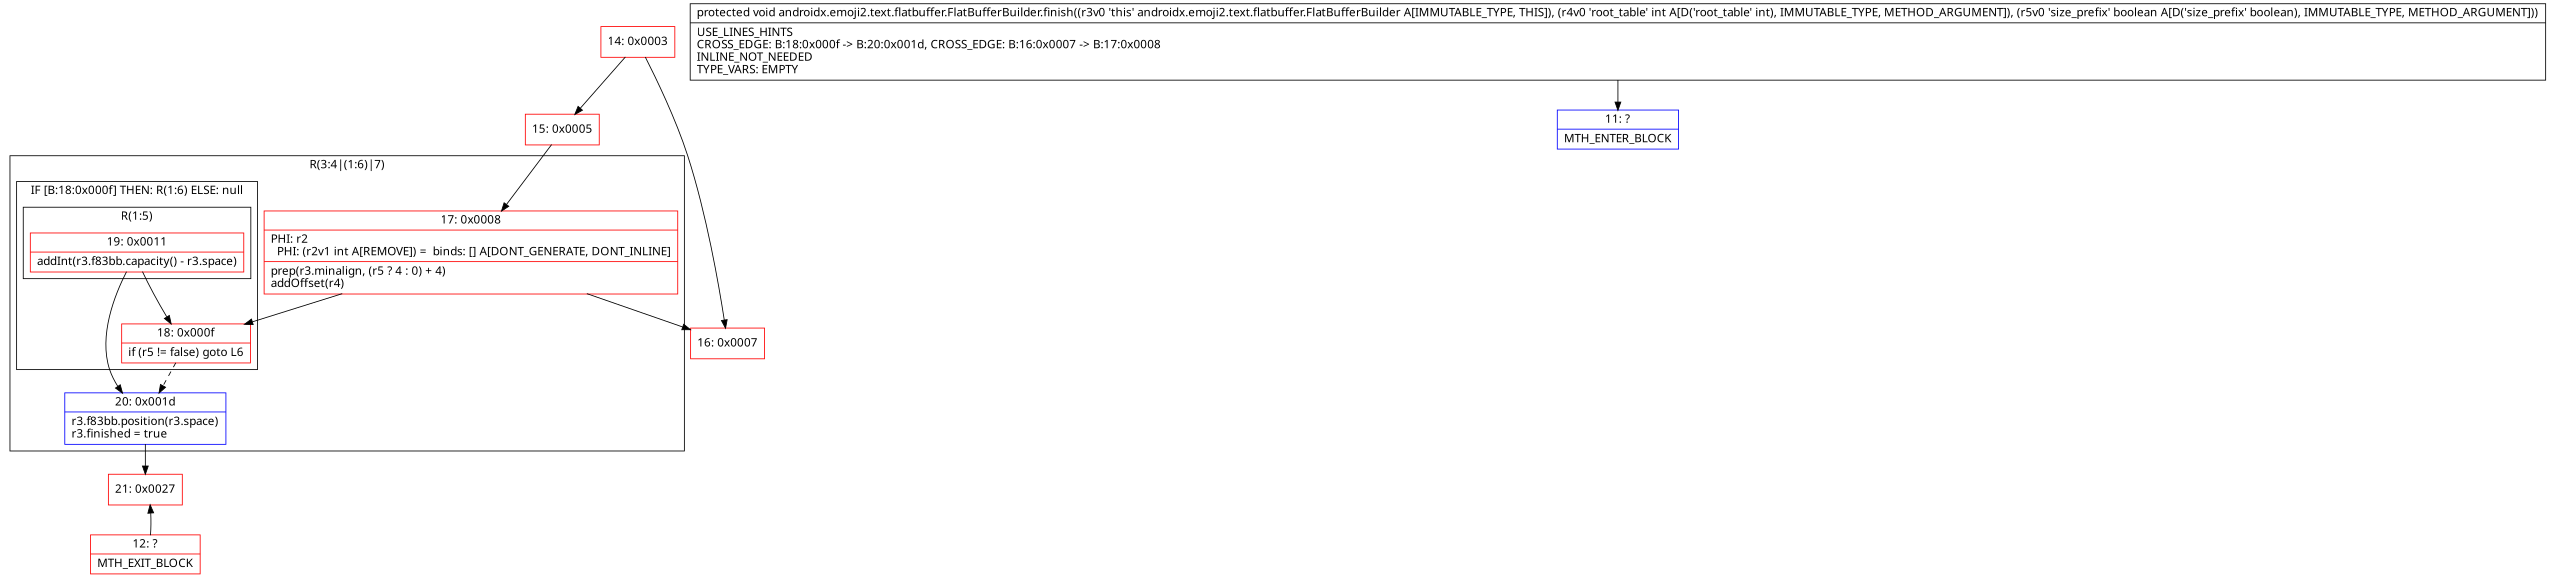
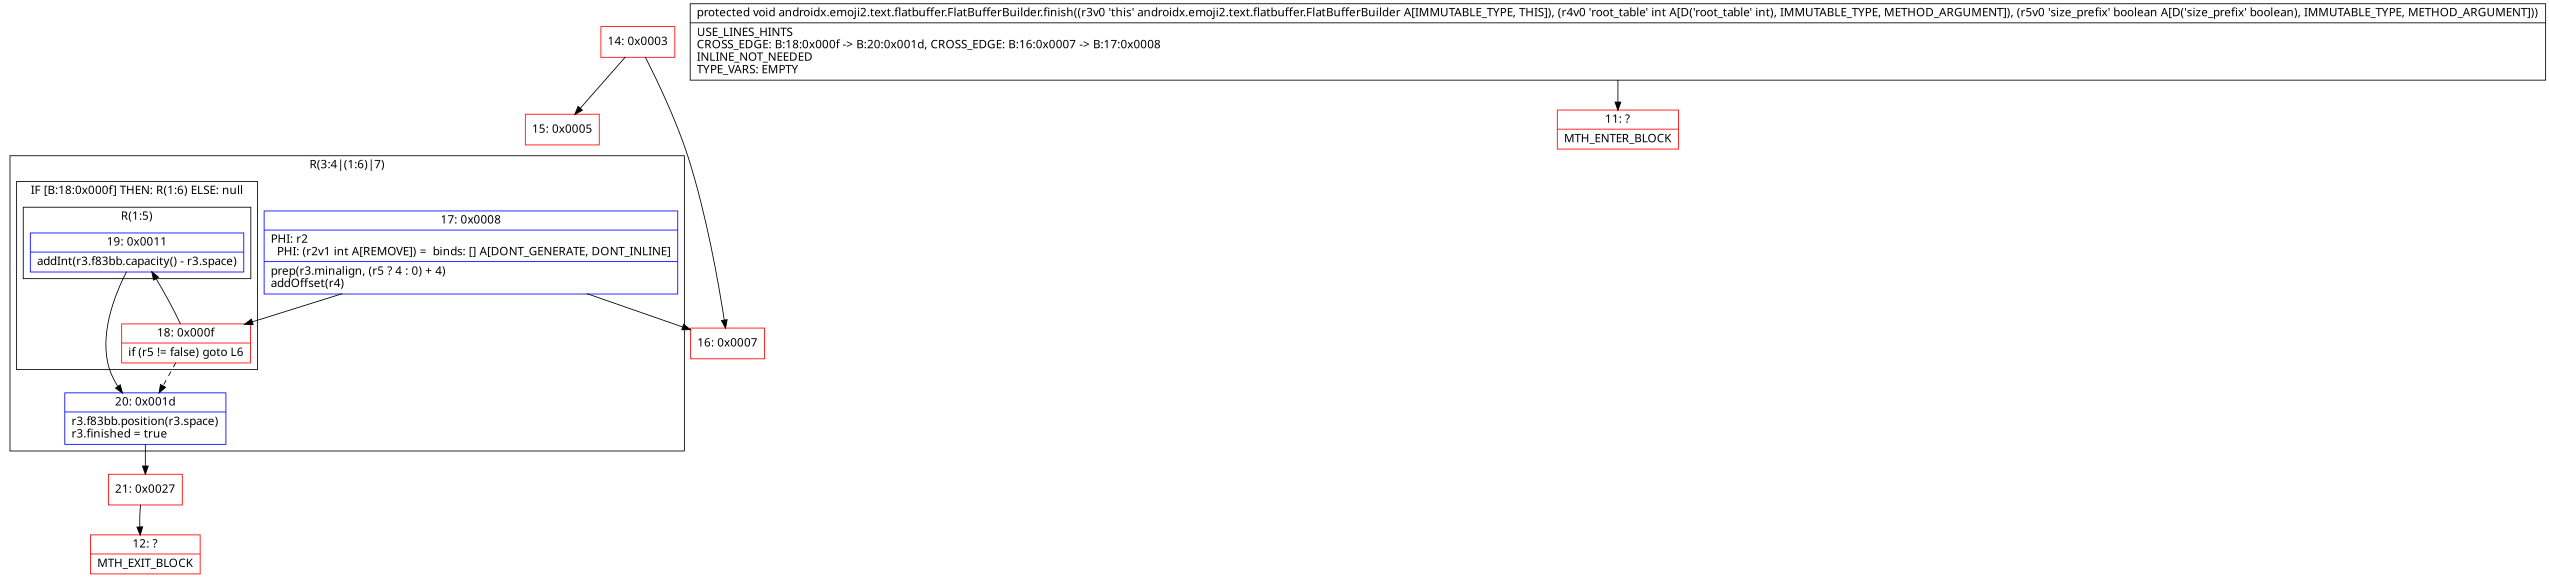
node "11: ?": color blue -> red
edge "15: 0x0005" -> "17: 0x0008": removed
node "19: 0x0011": color red -> blue
node "17: 0x0008": color red -> blue
edge "19: 0x0011" -> "18: 0x000f": reversed
edge "12: ?" -> "21: 0x0027": reversed
